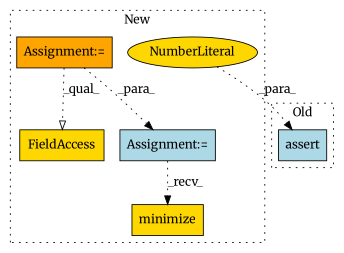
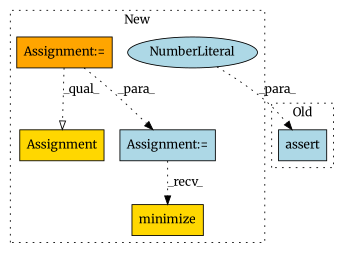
node "NumberLiteral": fillcolor gold -> lightblue
node "FieldAccess": label "FieldAccess" -> "Assignment"
